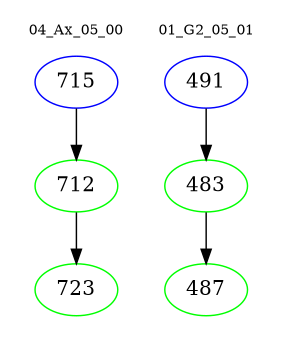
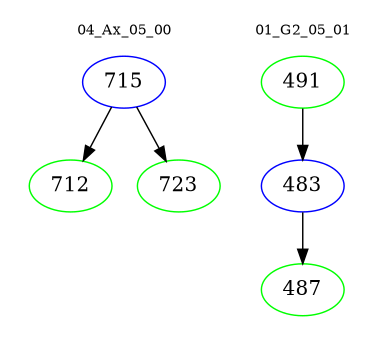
node "491": color blue -> green
node "483": color green -> blue
edge "712" -> "723": now "715" -> "723"
